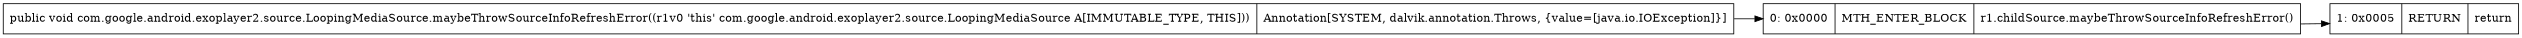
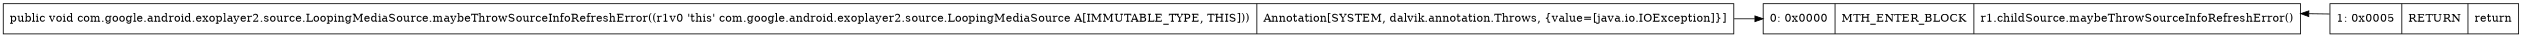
edge "0: 0x0000" -> "1: 0x0005": reversed
